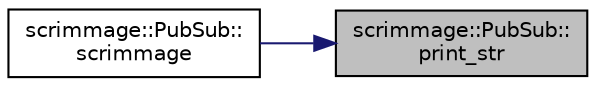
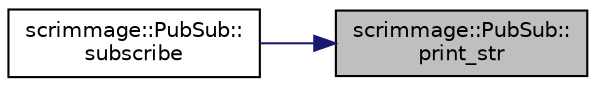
node "scrimmage::PubSub:: scrimmage": label "scrimmage::PubSub:: scrimmage" -> "scrimmage::PubSub:: subscribe"
